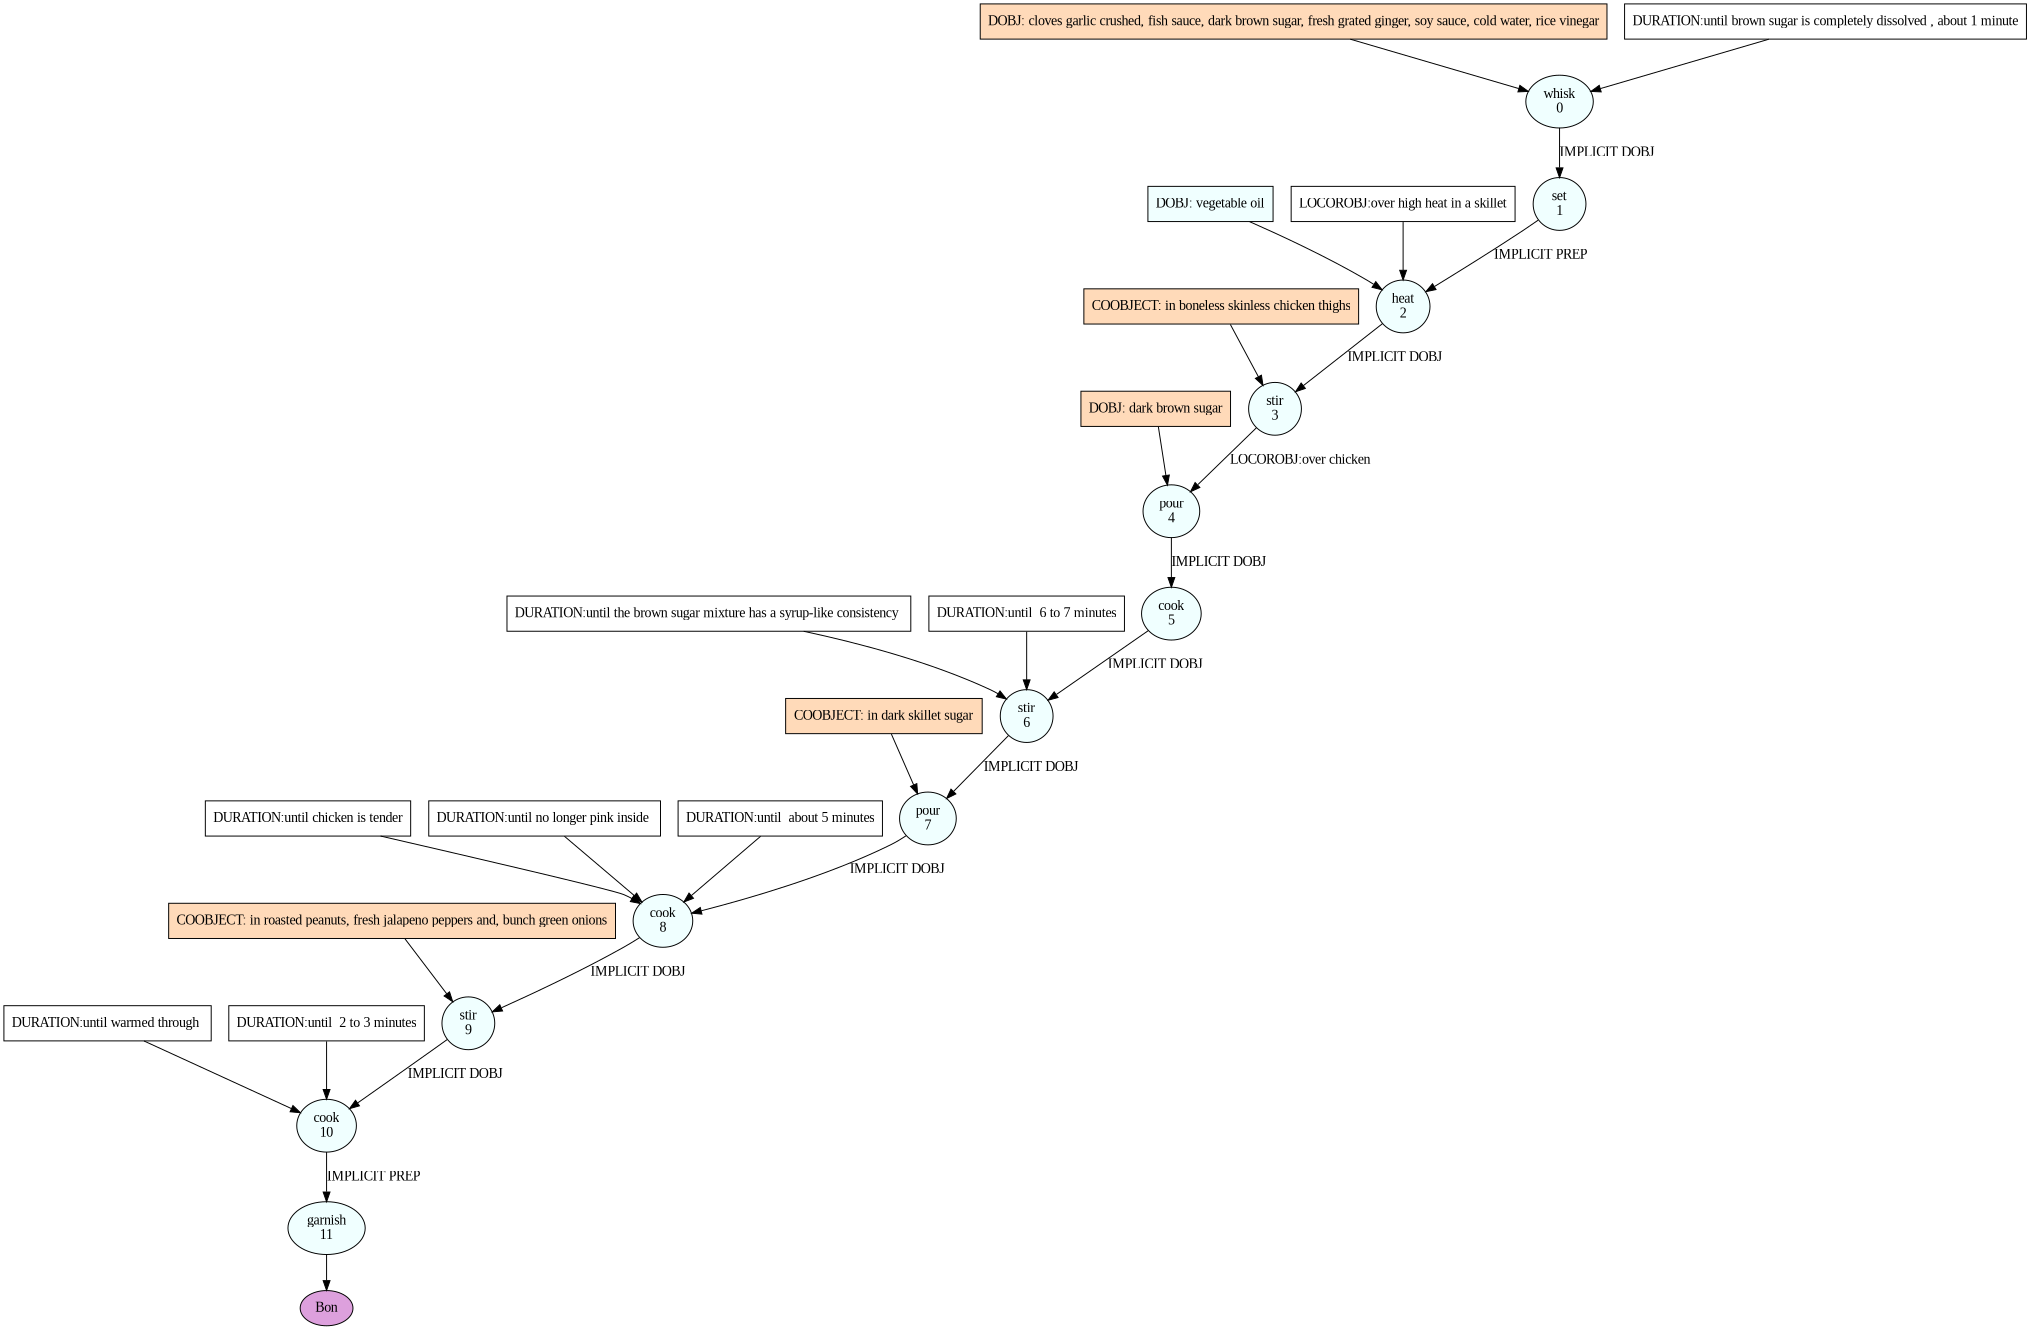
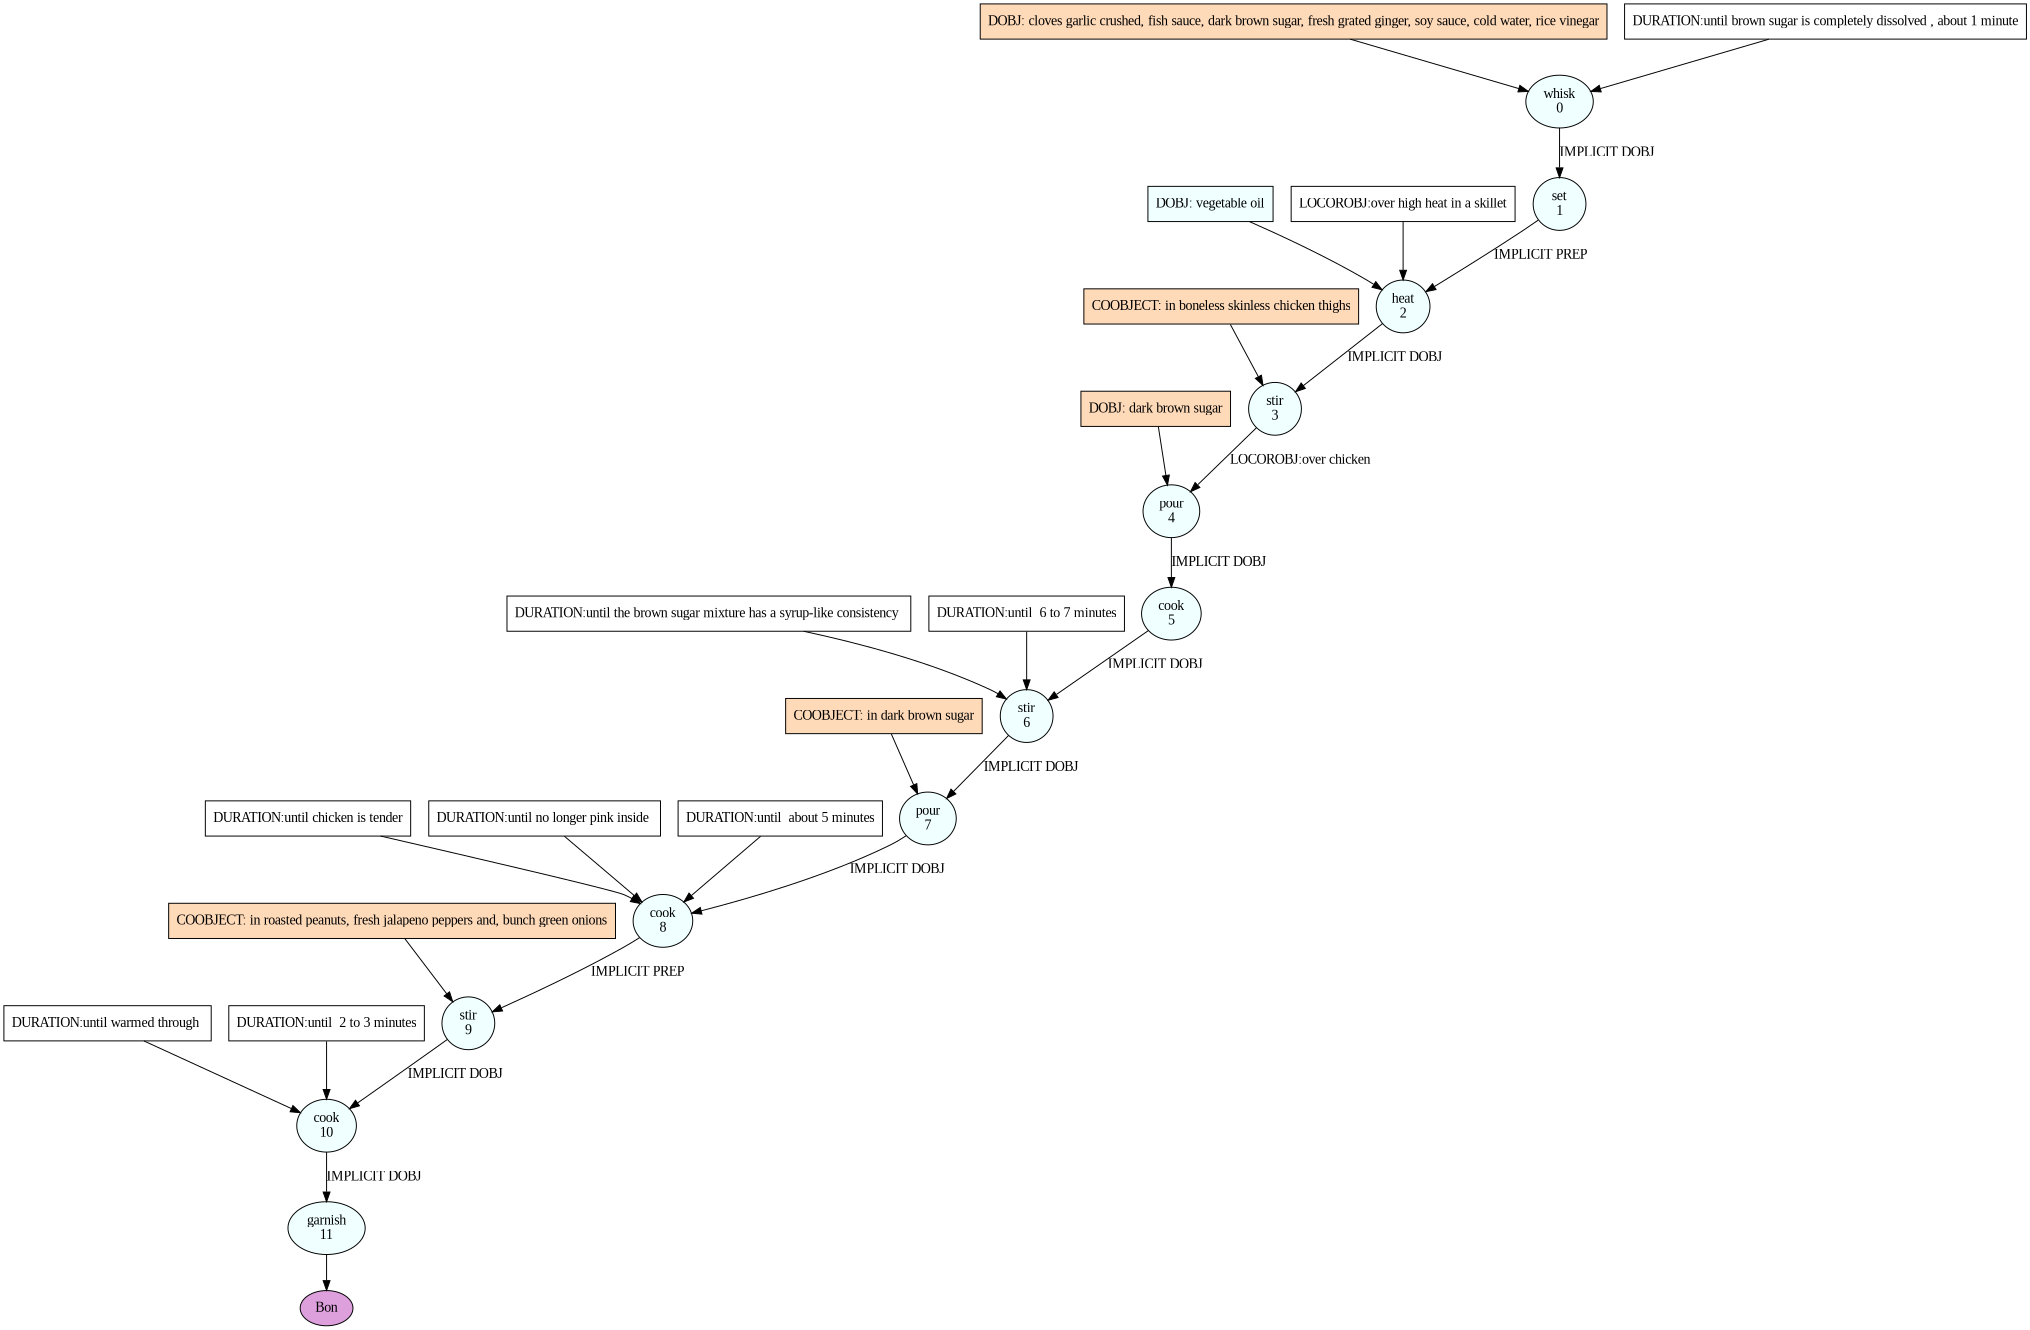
node "COOBJECT: in dark skillet sugar": label "COOBJECT: in dark skillet sugar" -> "COOBJECT: in dark brown sugar"
edge "cook 8" -> "stir 9": label "IMPLICIT DOBJ" -> "IMPLICIT PREP"
edge "cook 10" -> "garnish 11": label "IMPLICIT PREP" -> "IMPLICIT DOBJ"
